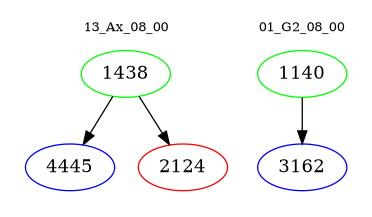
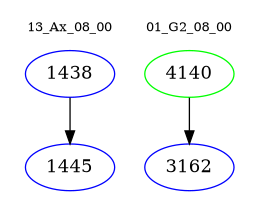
node "1438": color green -> blue
node "1140": label "1140" -> "4140"
node "4445": label "4445" -> "1445"
node "2124": removed
